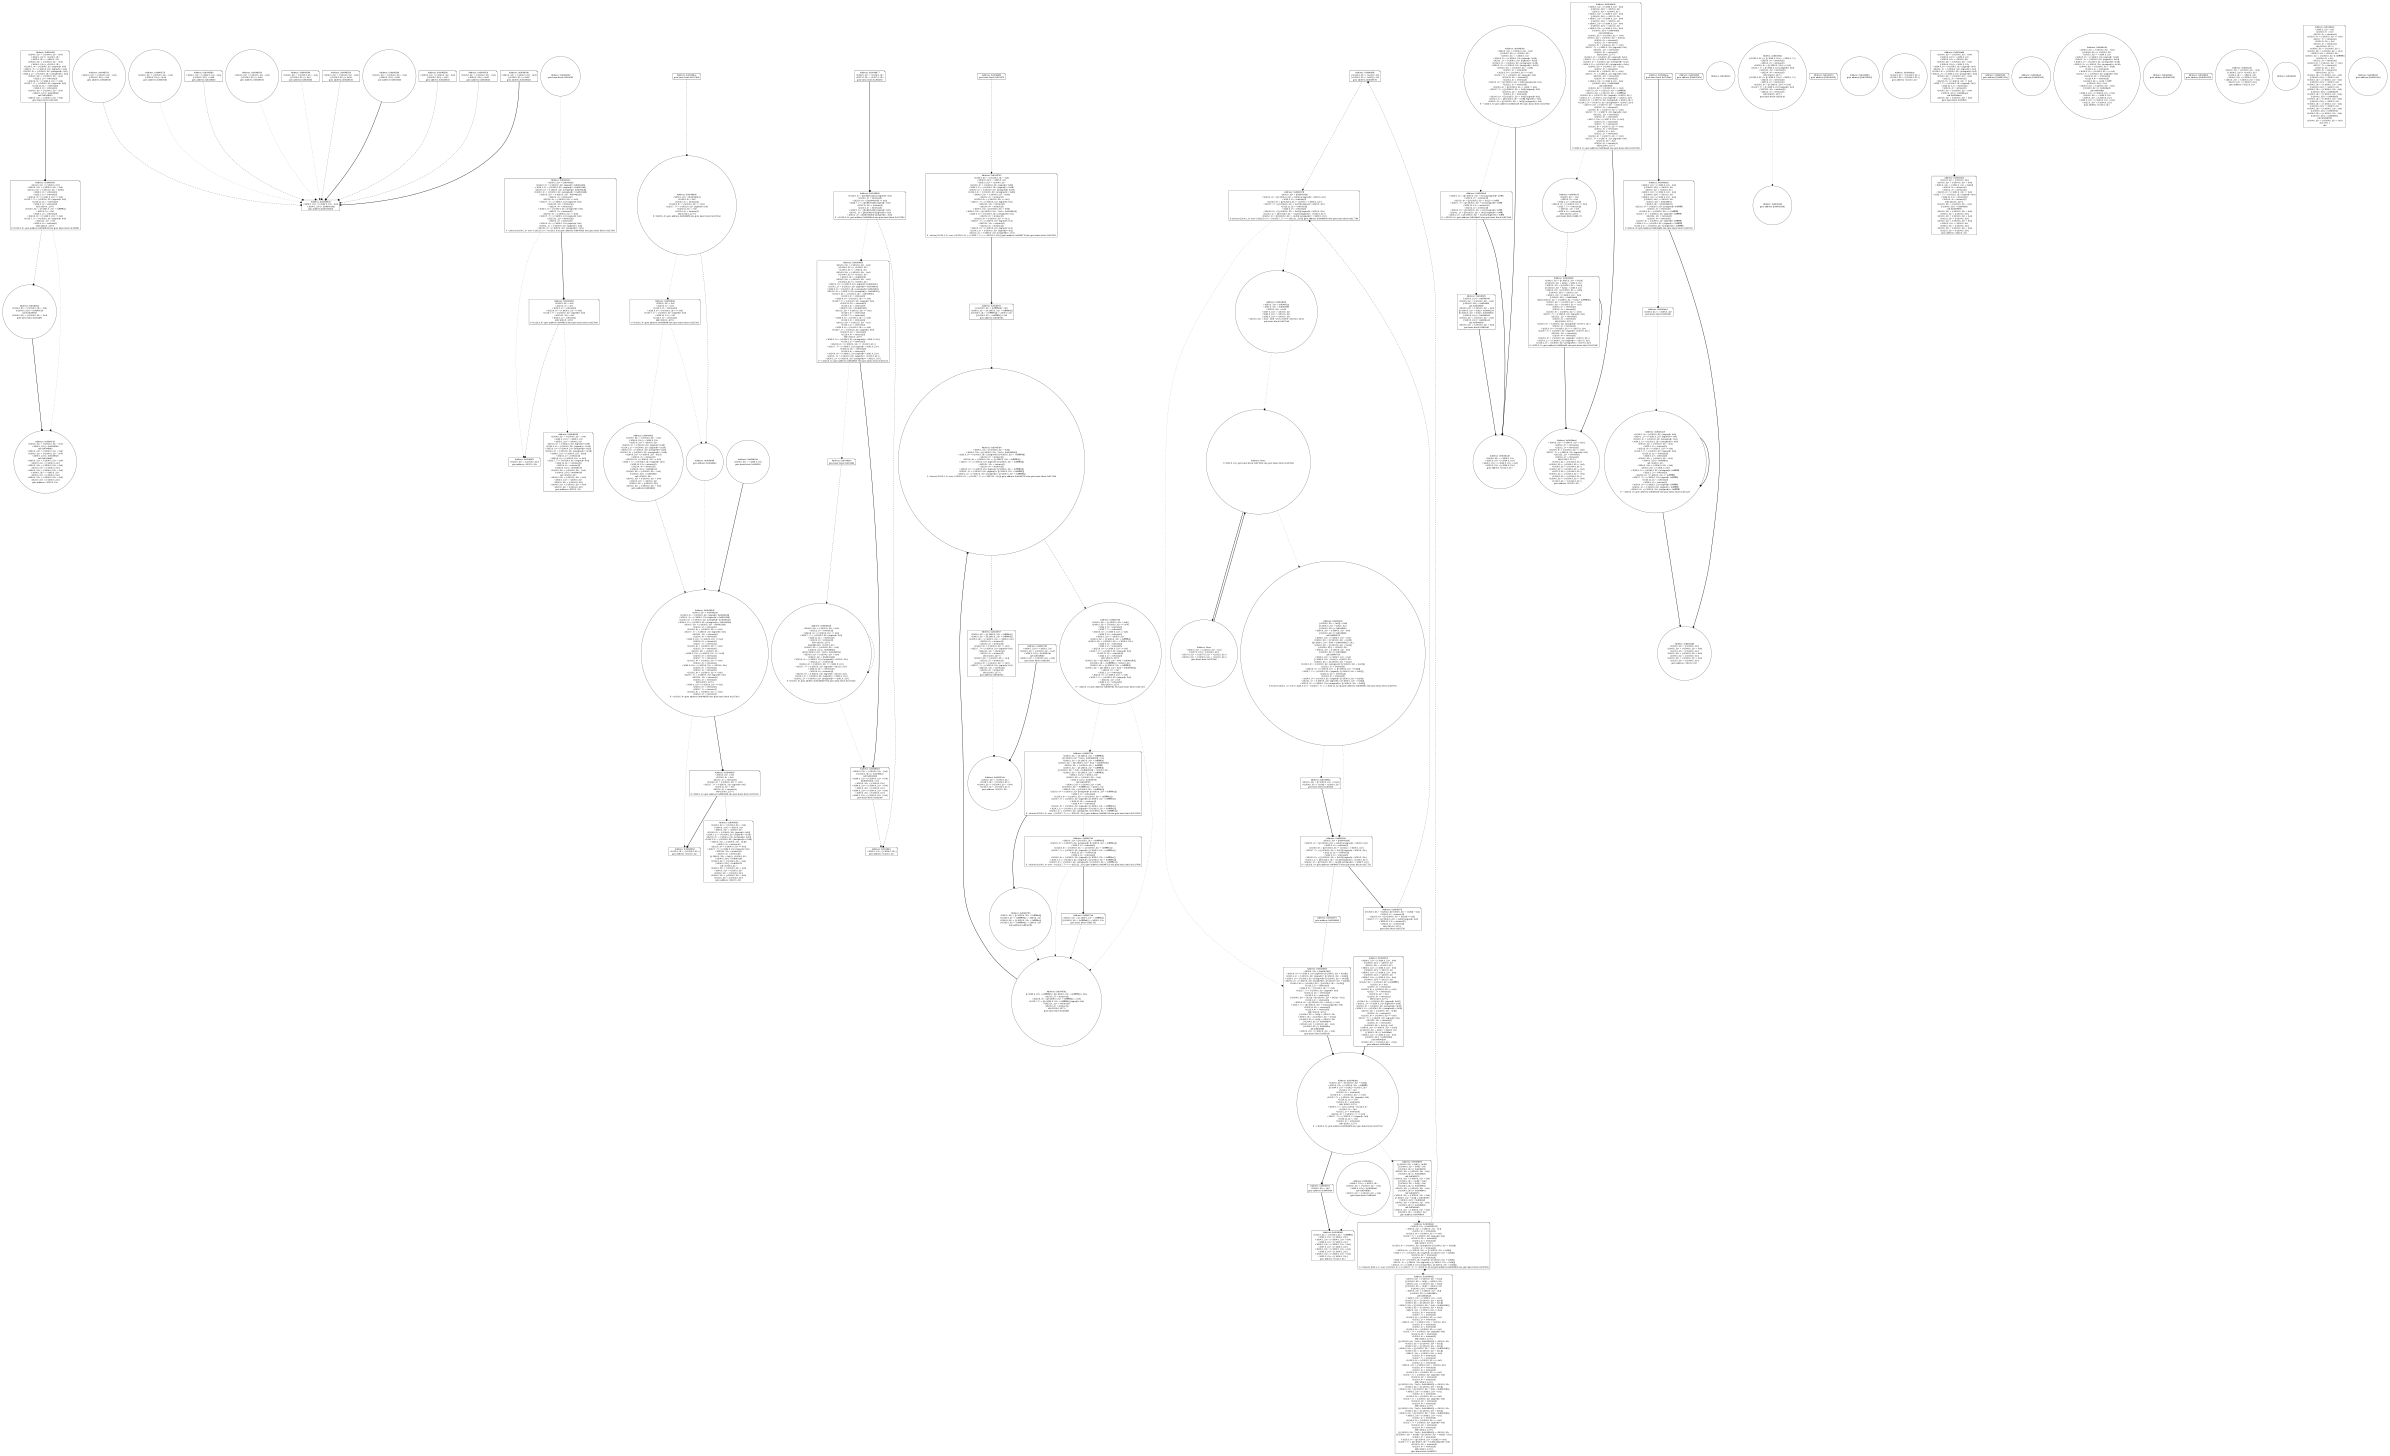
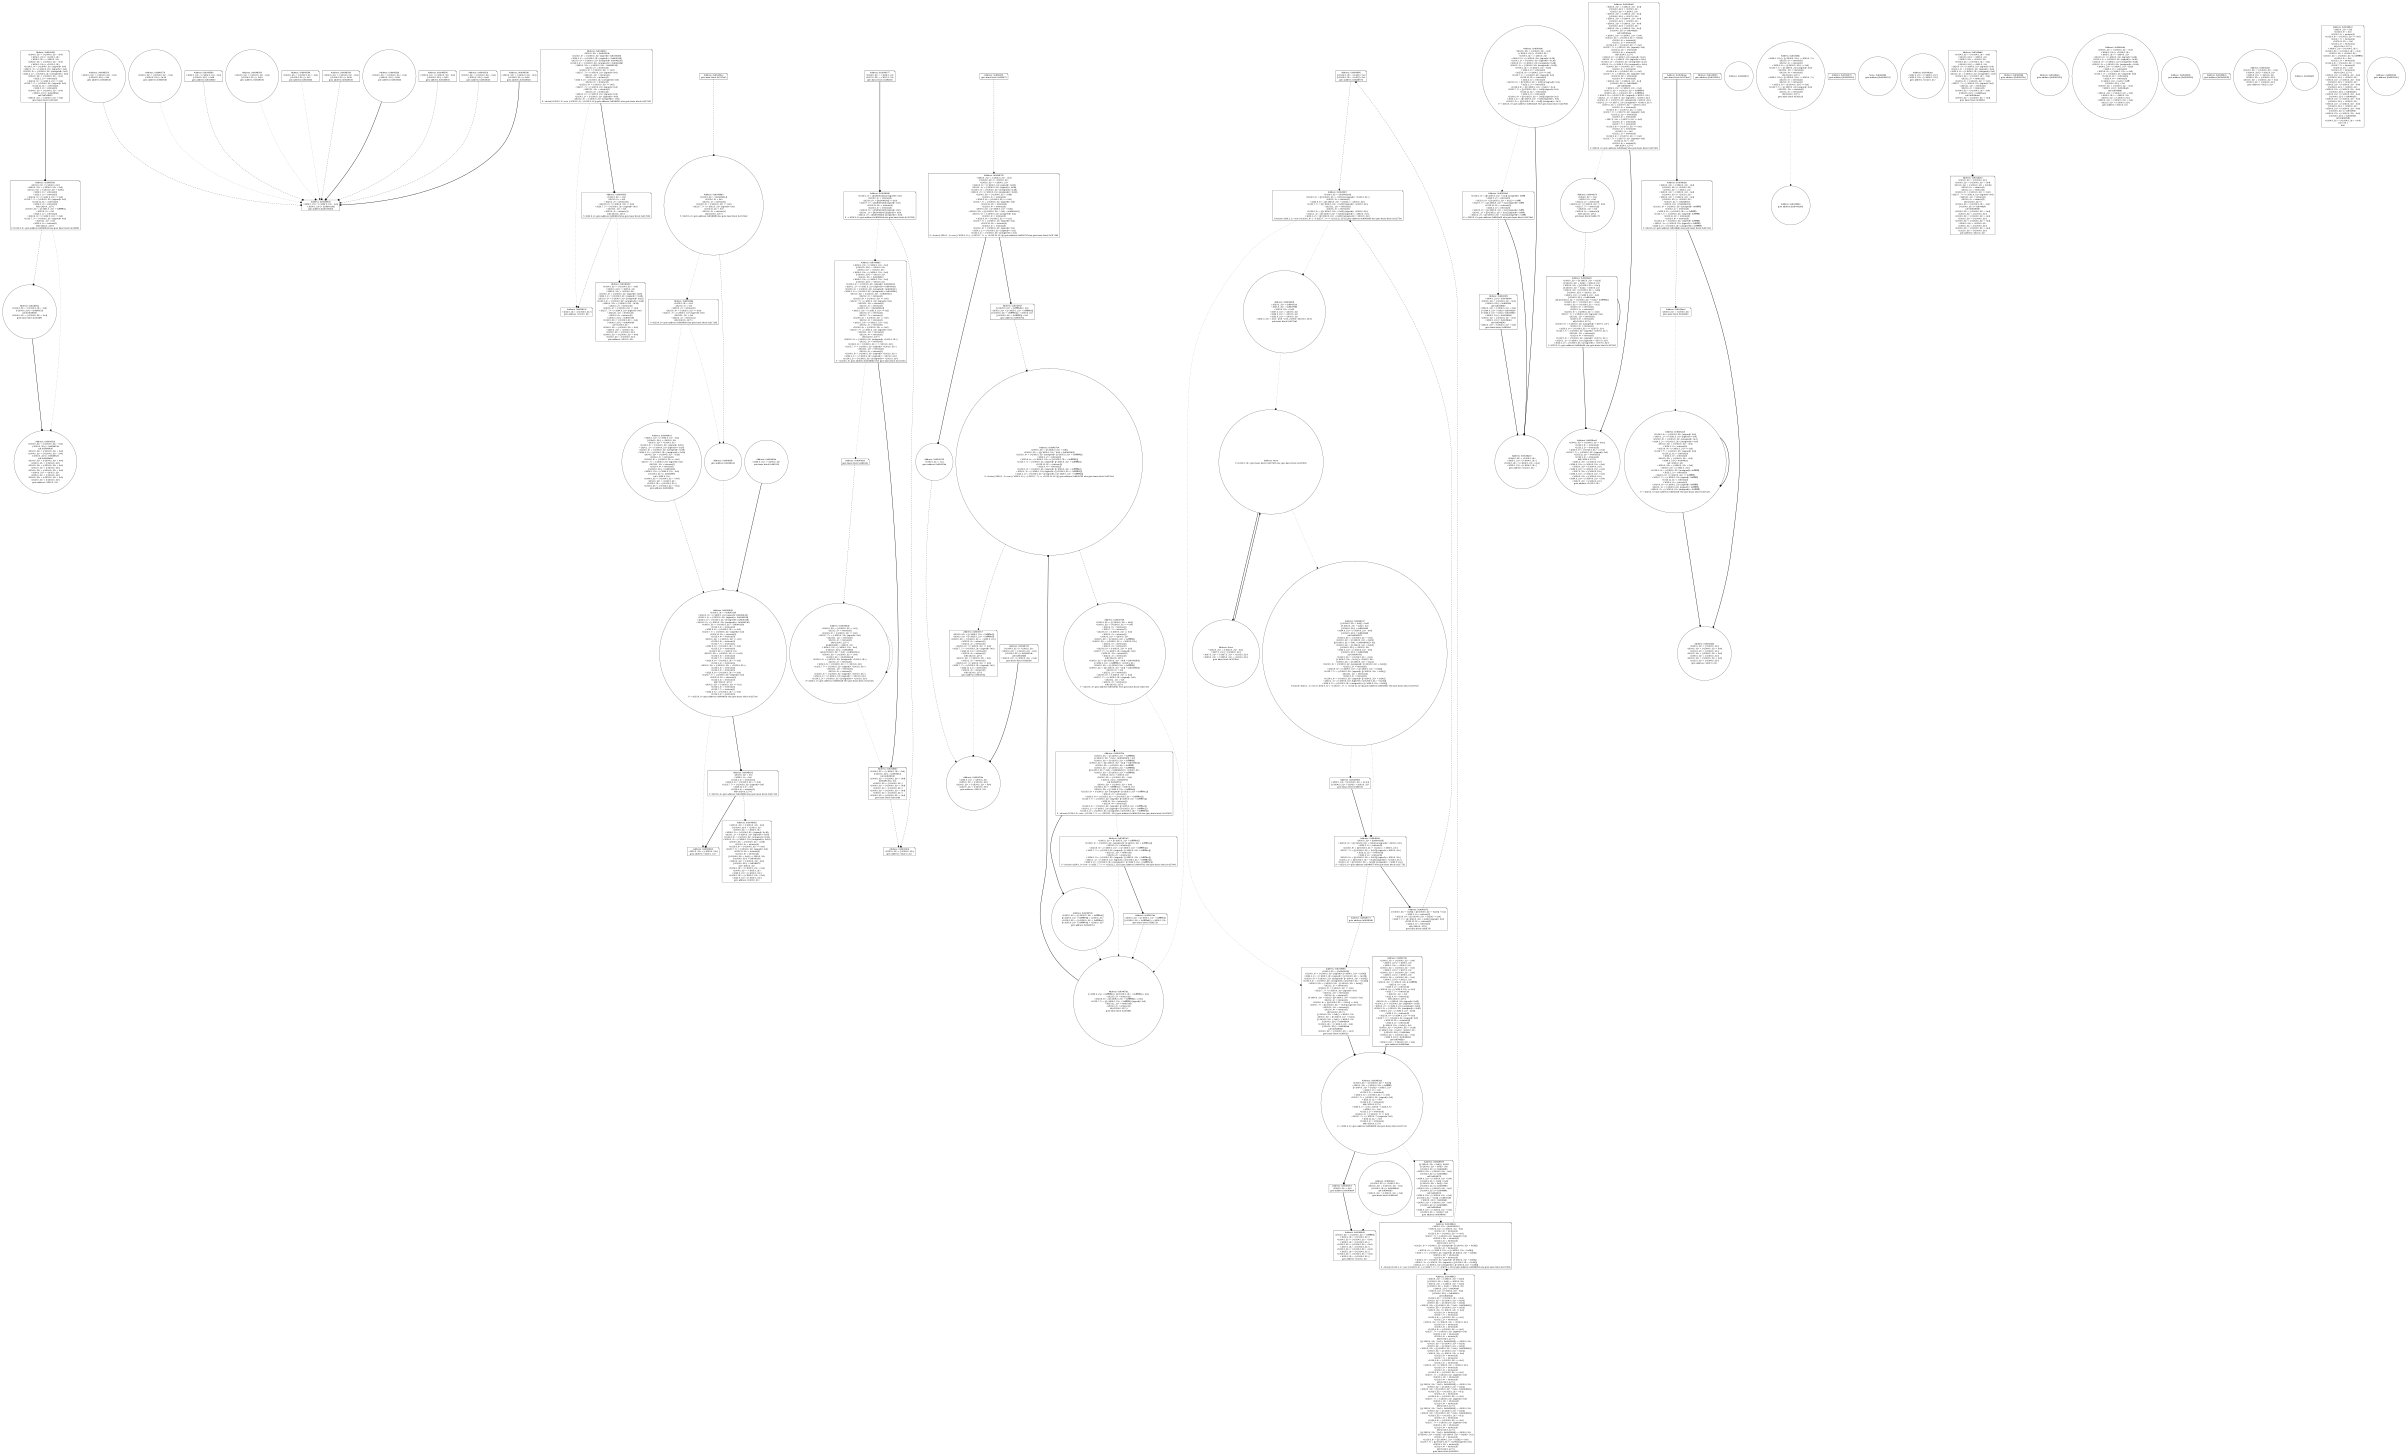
node "Address: 0x8048602 goto basic block 0x381430": removed
node "Address: 0x80485b0 goto address [0x8049124]": label "Address: 0x80485b0 goto address [0x8049124]" -> "None: 0x80485b0 goto address [0x8049124]"
node "Address: 0x8048715 <1000:0..31> = 0x1 goto address 0x80487da": added
